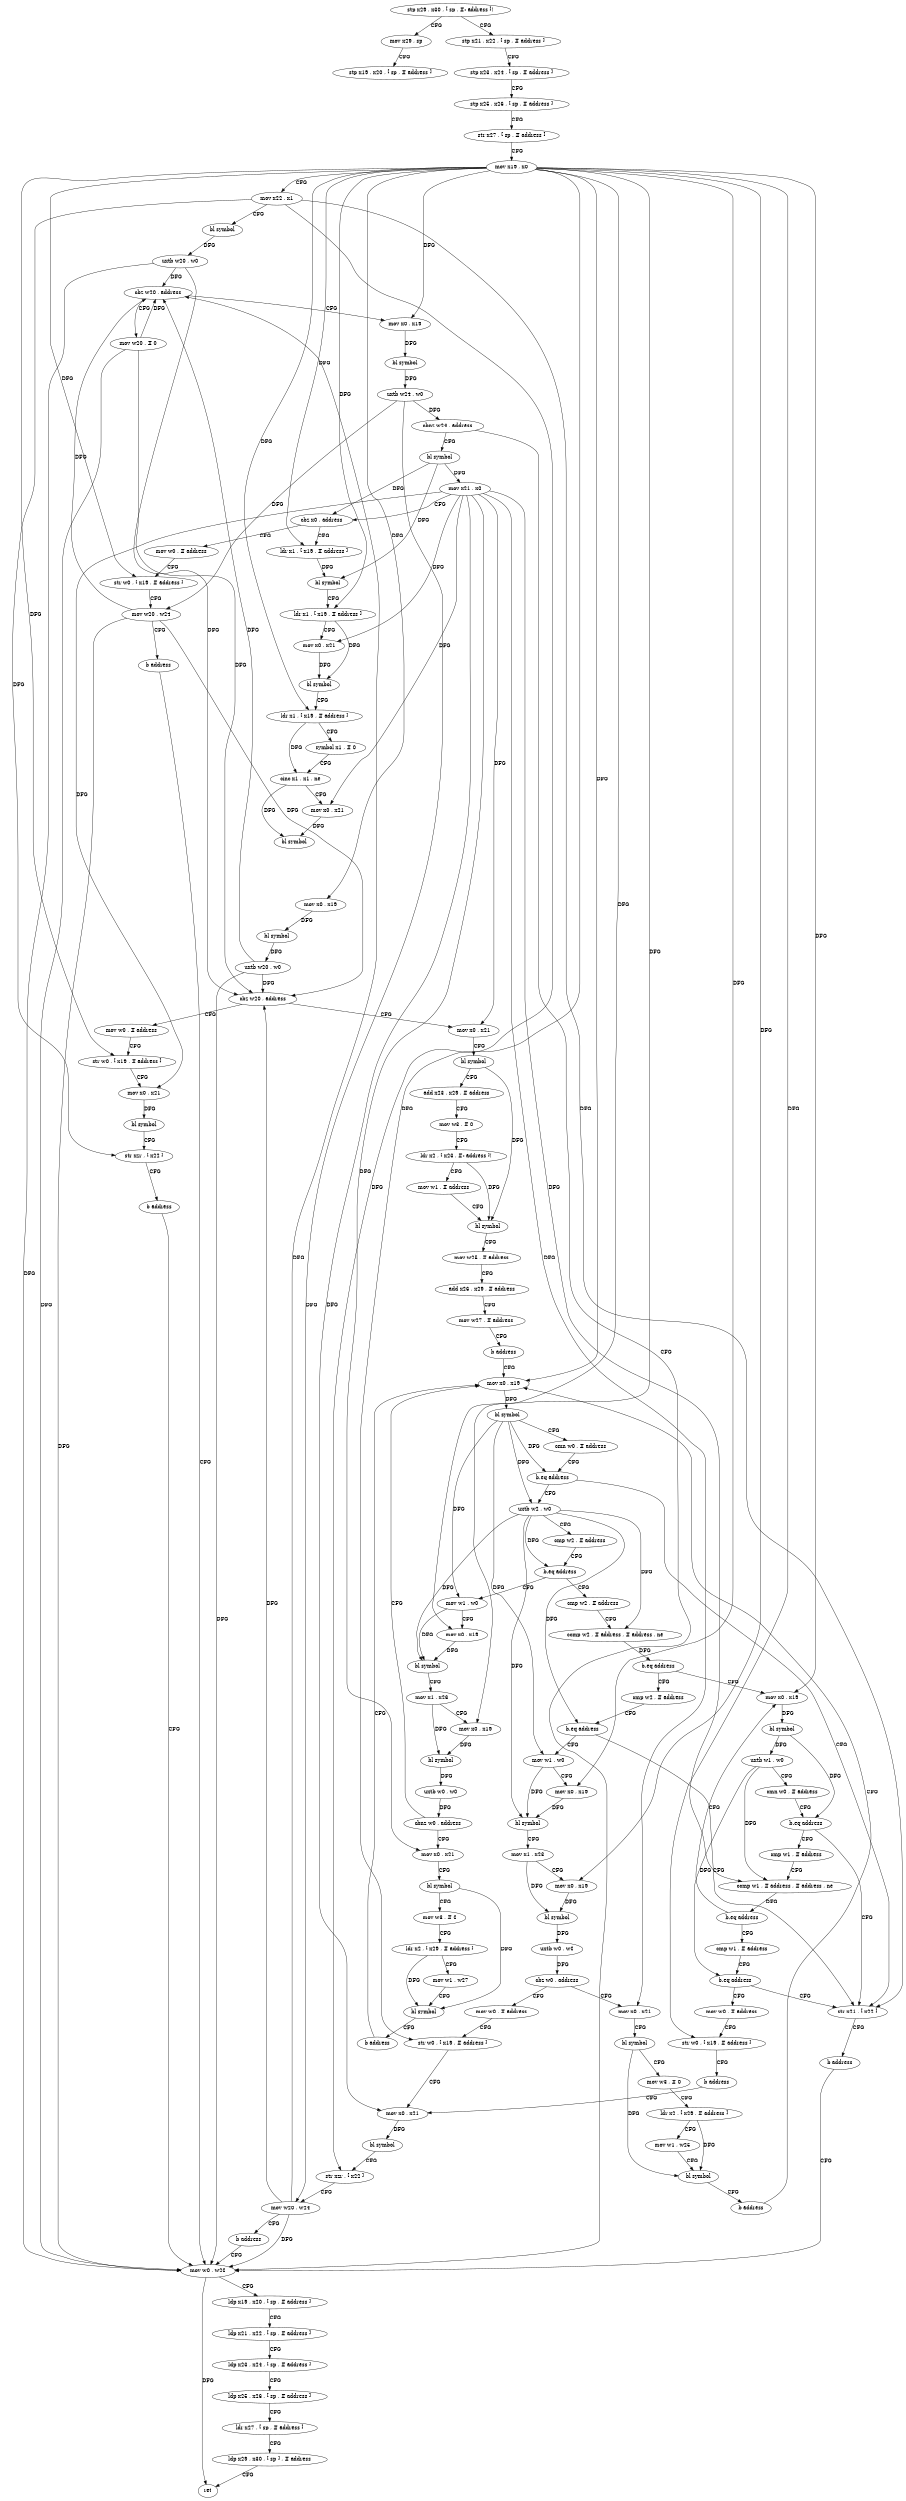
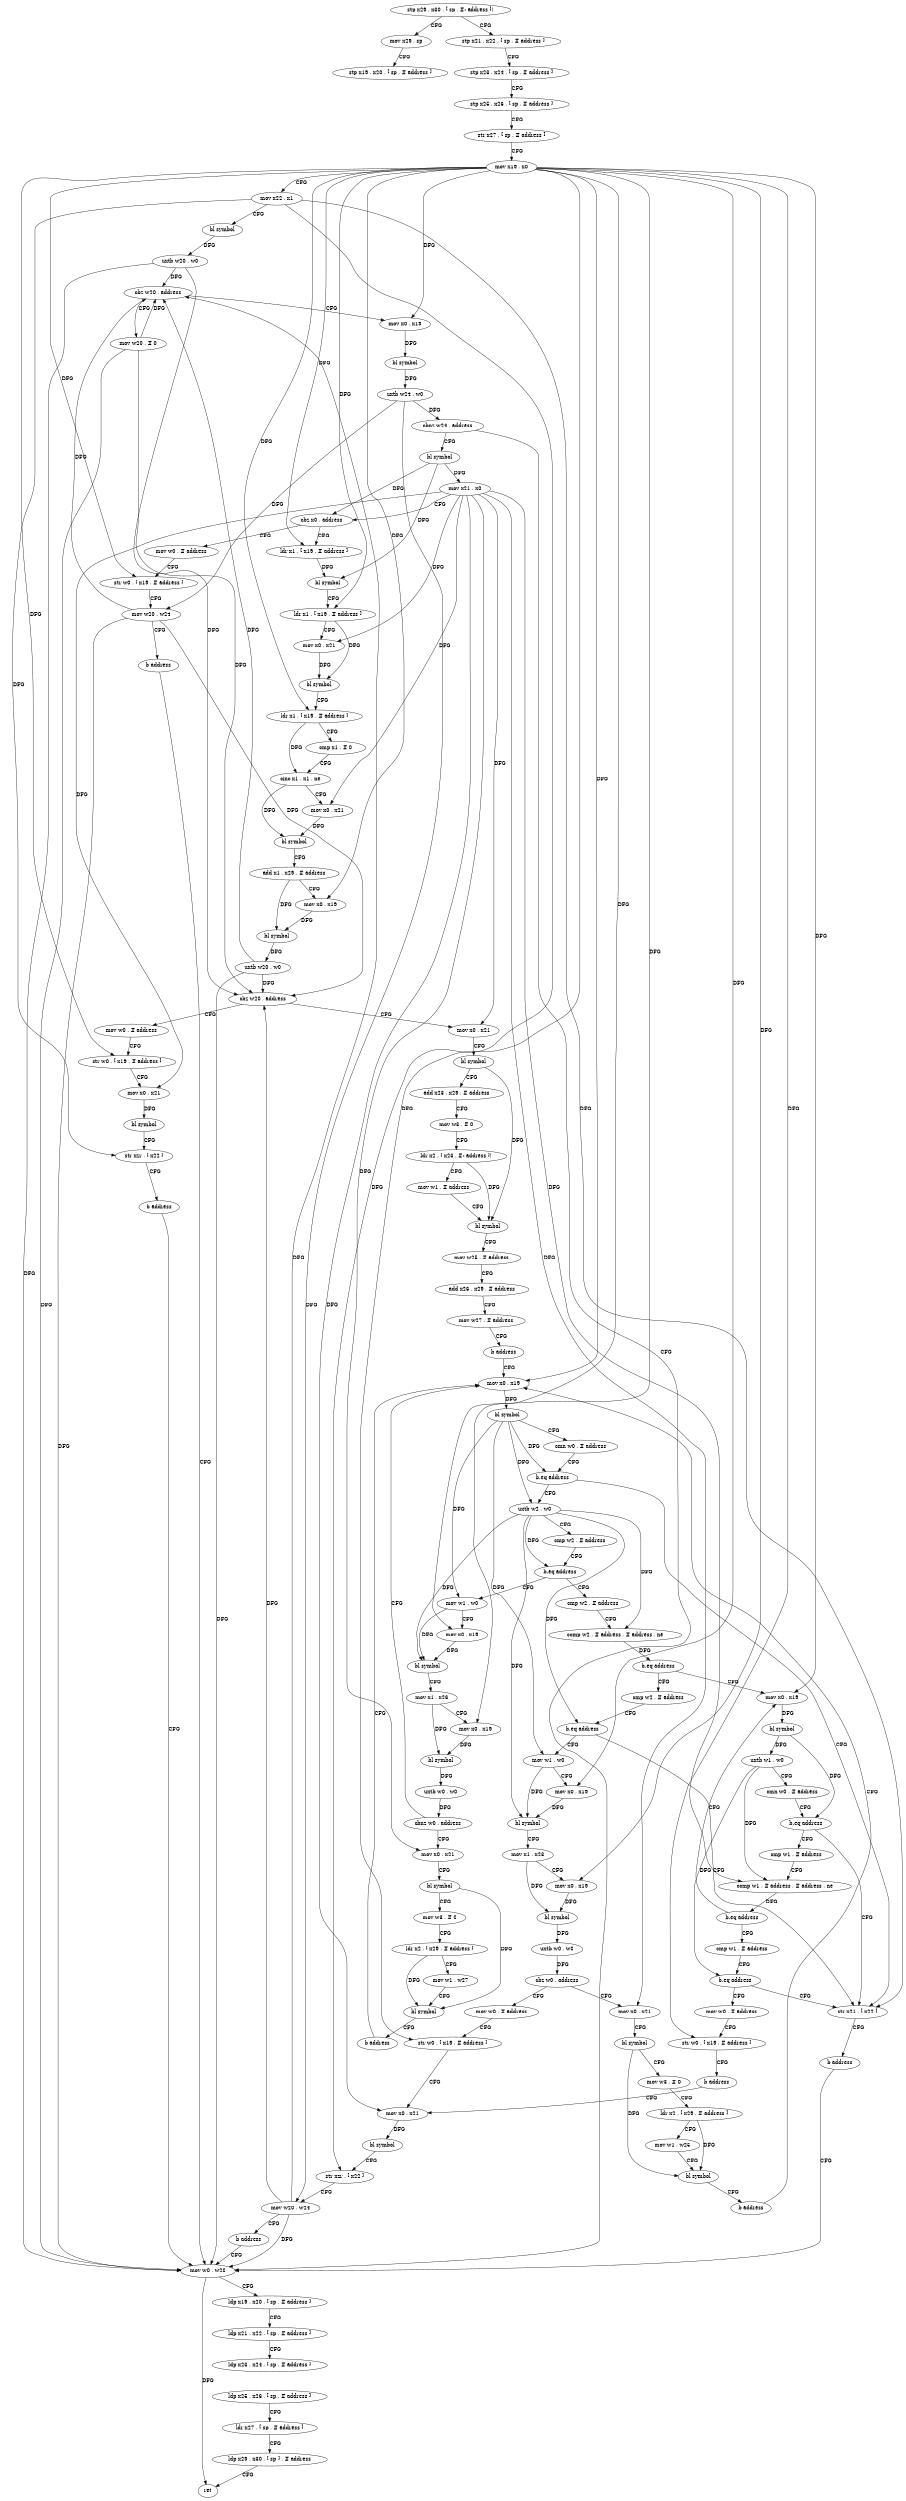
node "symbol x1 , # 0": label "symbol x1 , # 0" -> "cmp x1 , # 0"
node "add x1 , x29 , # address": added
edge "ldp x23 , x24 , [ sp , # address ]" -> "ldp x25 , x26 , [ sp , # address ]": removed, label "CFG"
